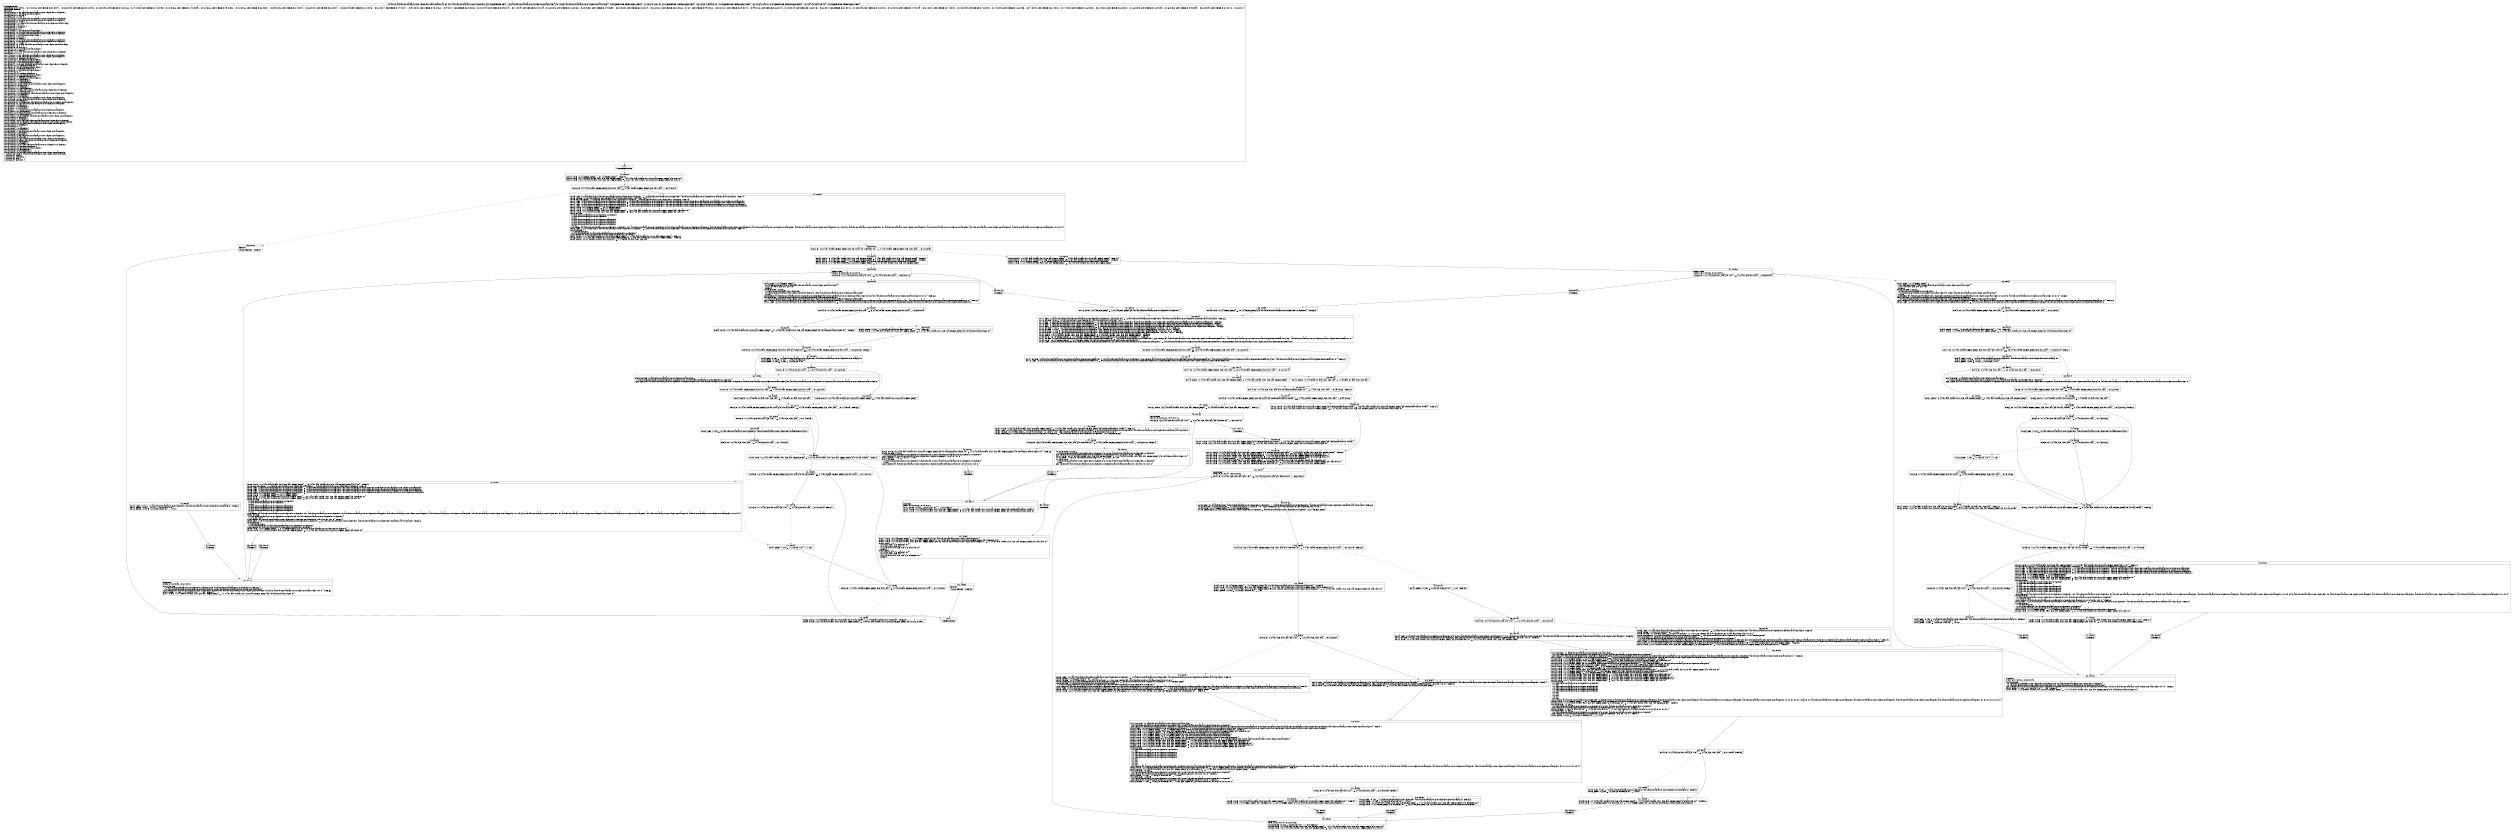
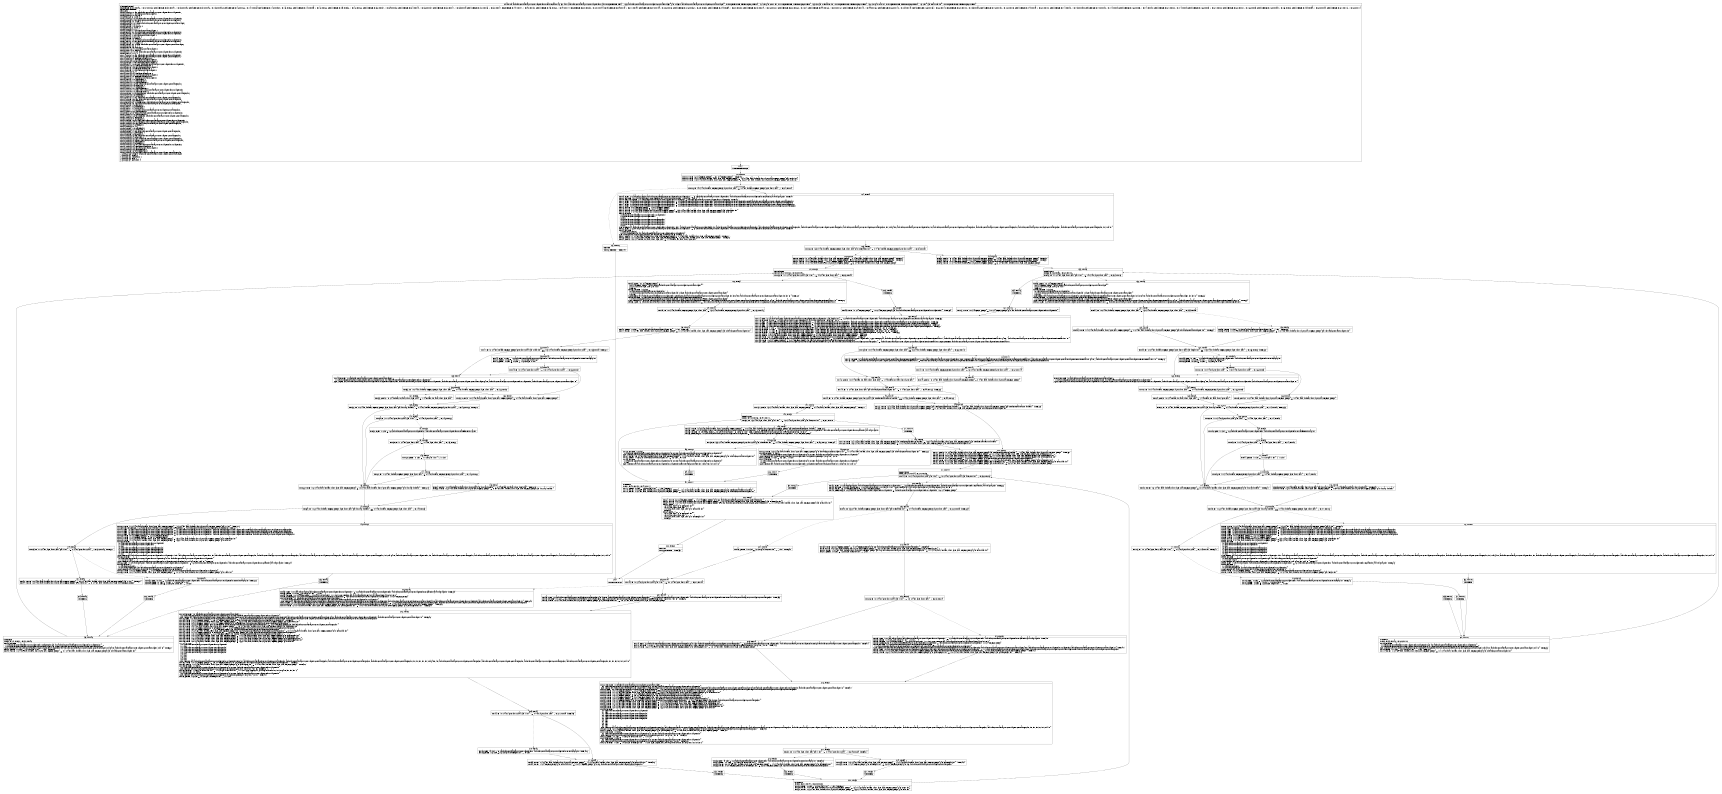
edge "177: 0x0103" -> "171: 0x00d4": now "177: 0x0103" -> "178: 0x0105"
